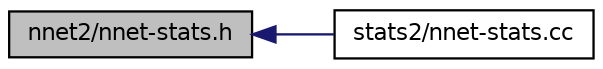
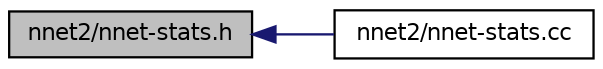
node "stats2/nnet-stats.cc": label "stats2/nnet-stats.cc" -> "nnet2/nnet-stats.cc"
